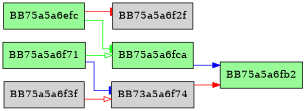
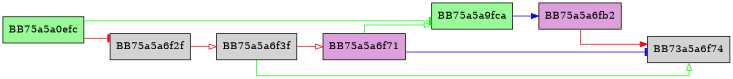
node "BB75a5a6efc": label "BB75a5a6efc" -> "BB75a5a0efc"
edge "BB75a5a6f2f" -> "BB75a5a6f3f": added
edge "BB75a5a6f3f" -> "BB75a5a6f71": added
node "BB75a5a6f71": fillcolor palegreen -> plum
node "BB75a5a6fca": label "BB75a5a6fca" -> "BB75a5a9fca"
node "BB75a5a6fb2": fillcolor palegreen -> plum
edge "BB73a5a6f74" -> "BB75a5a6fb2": reversed
edge "BB75a5a6f3f" -> "BB73a5a6f74": color red -> green
